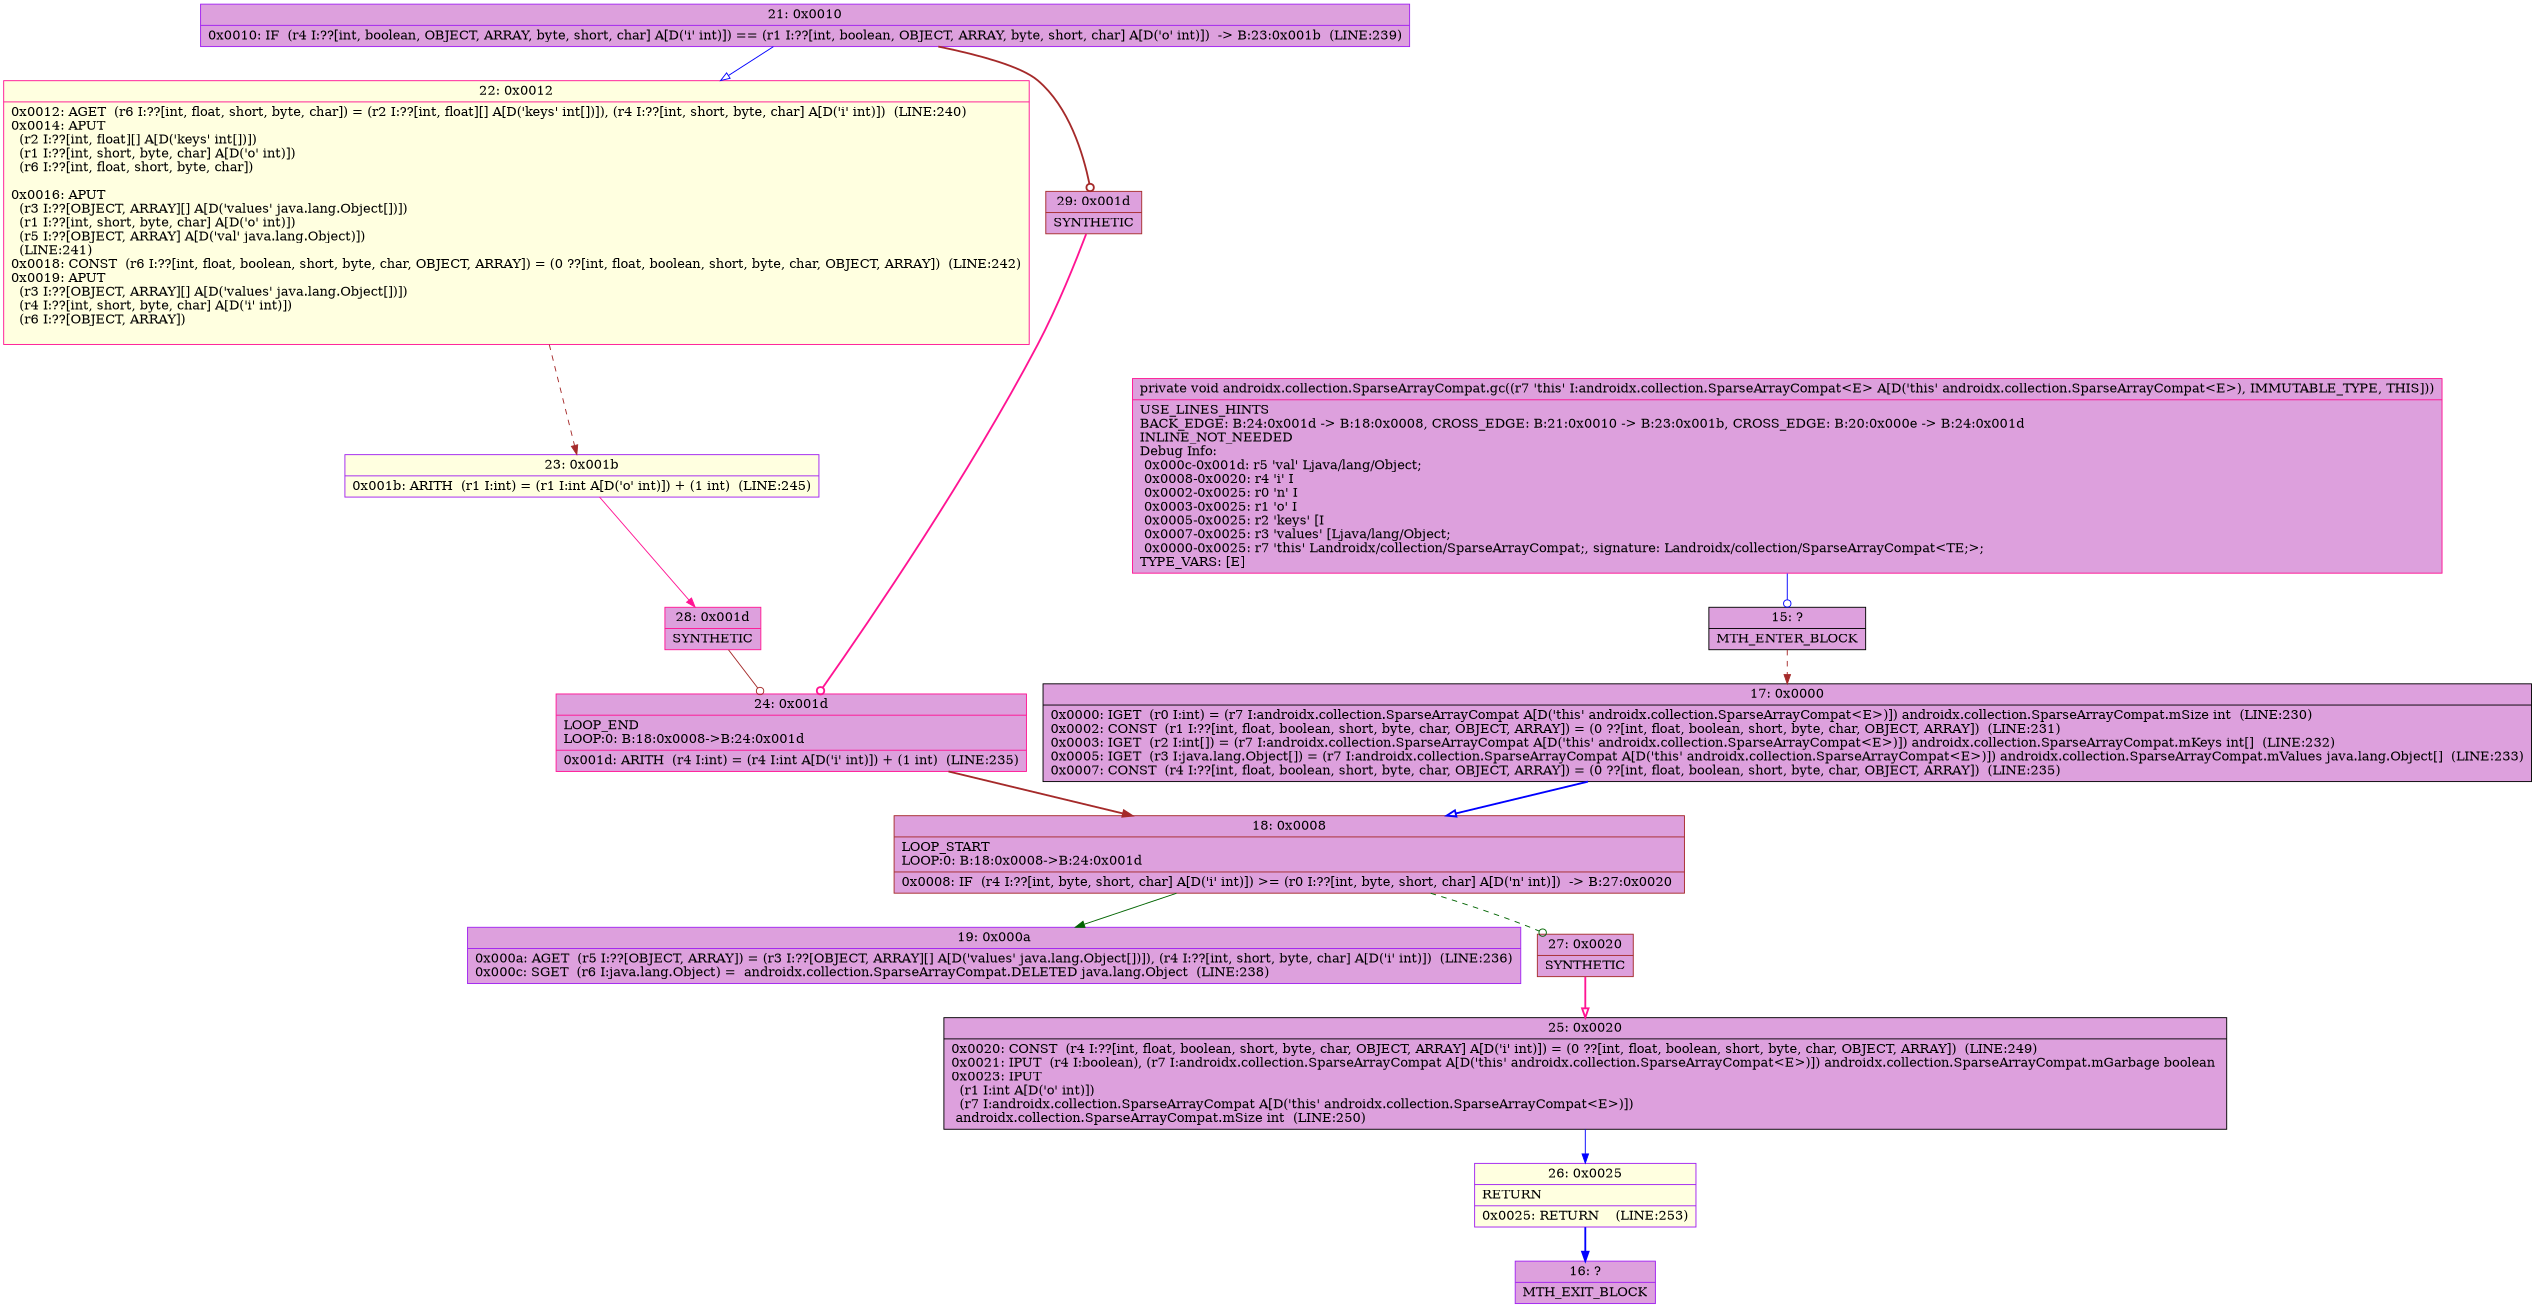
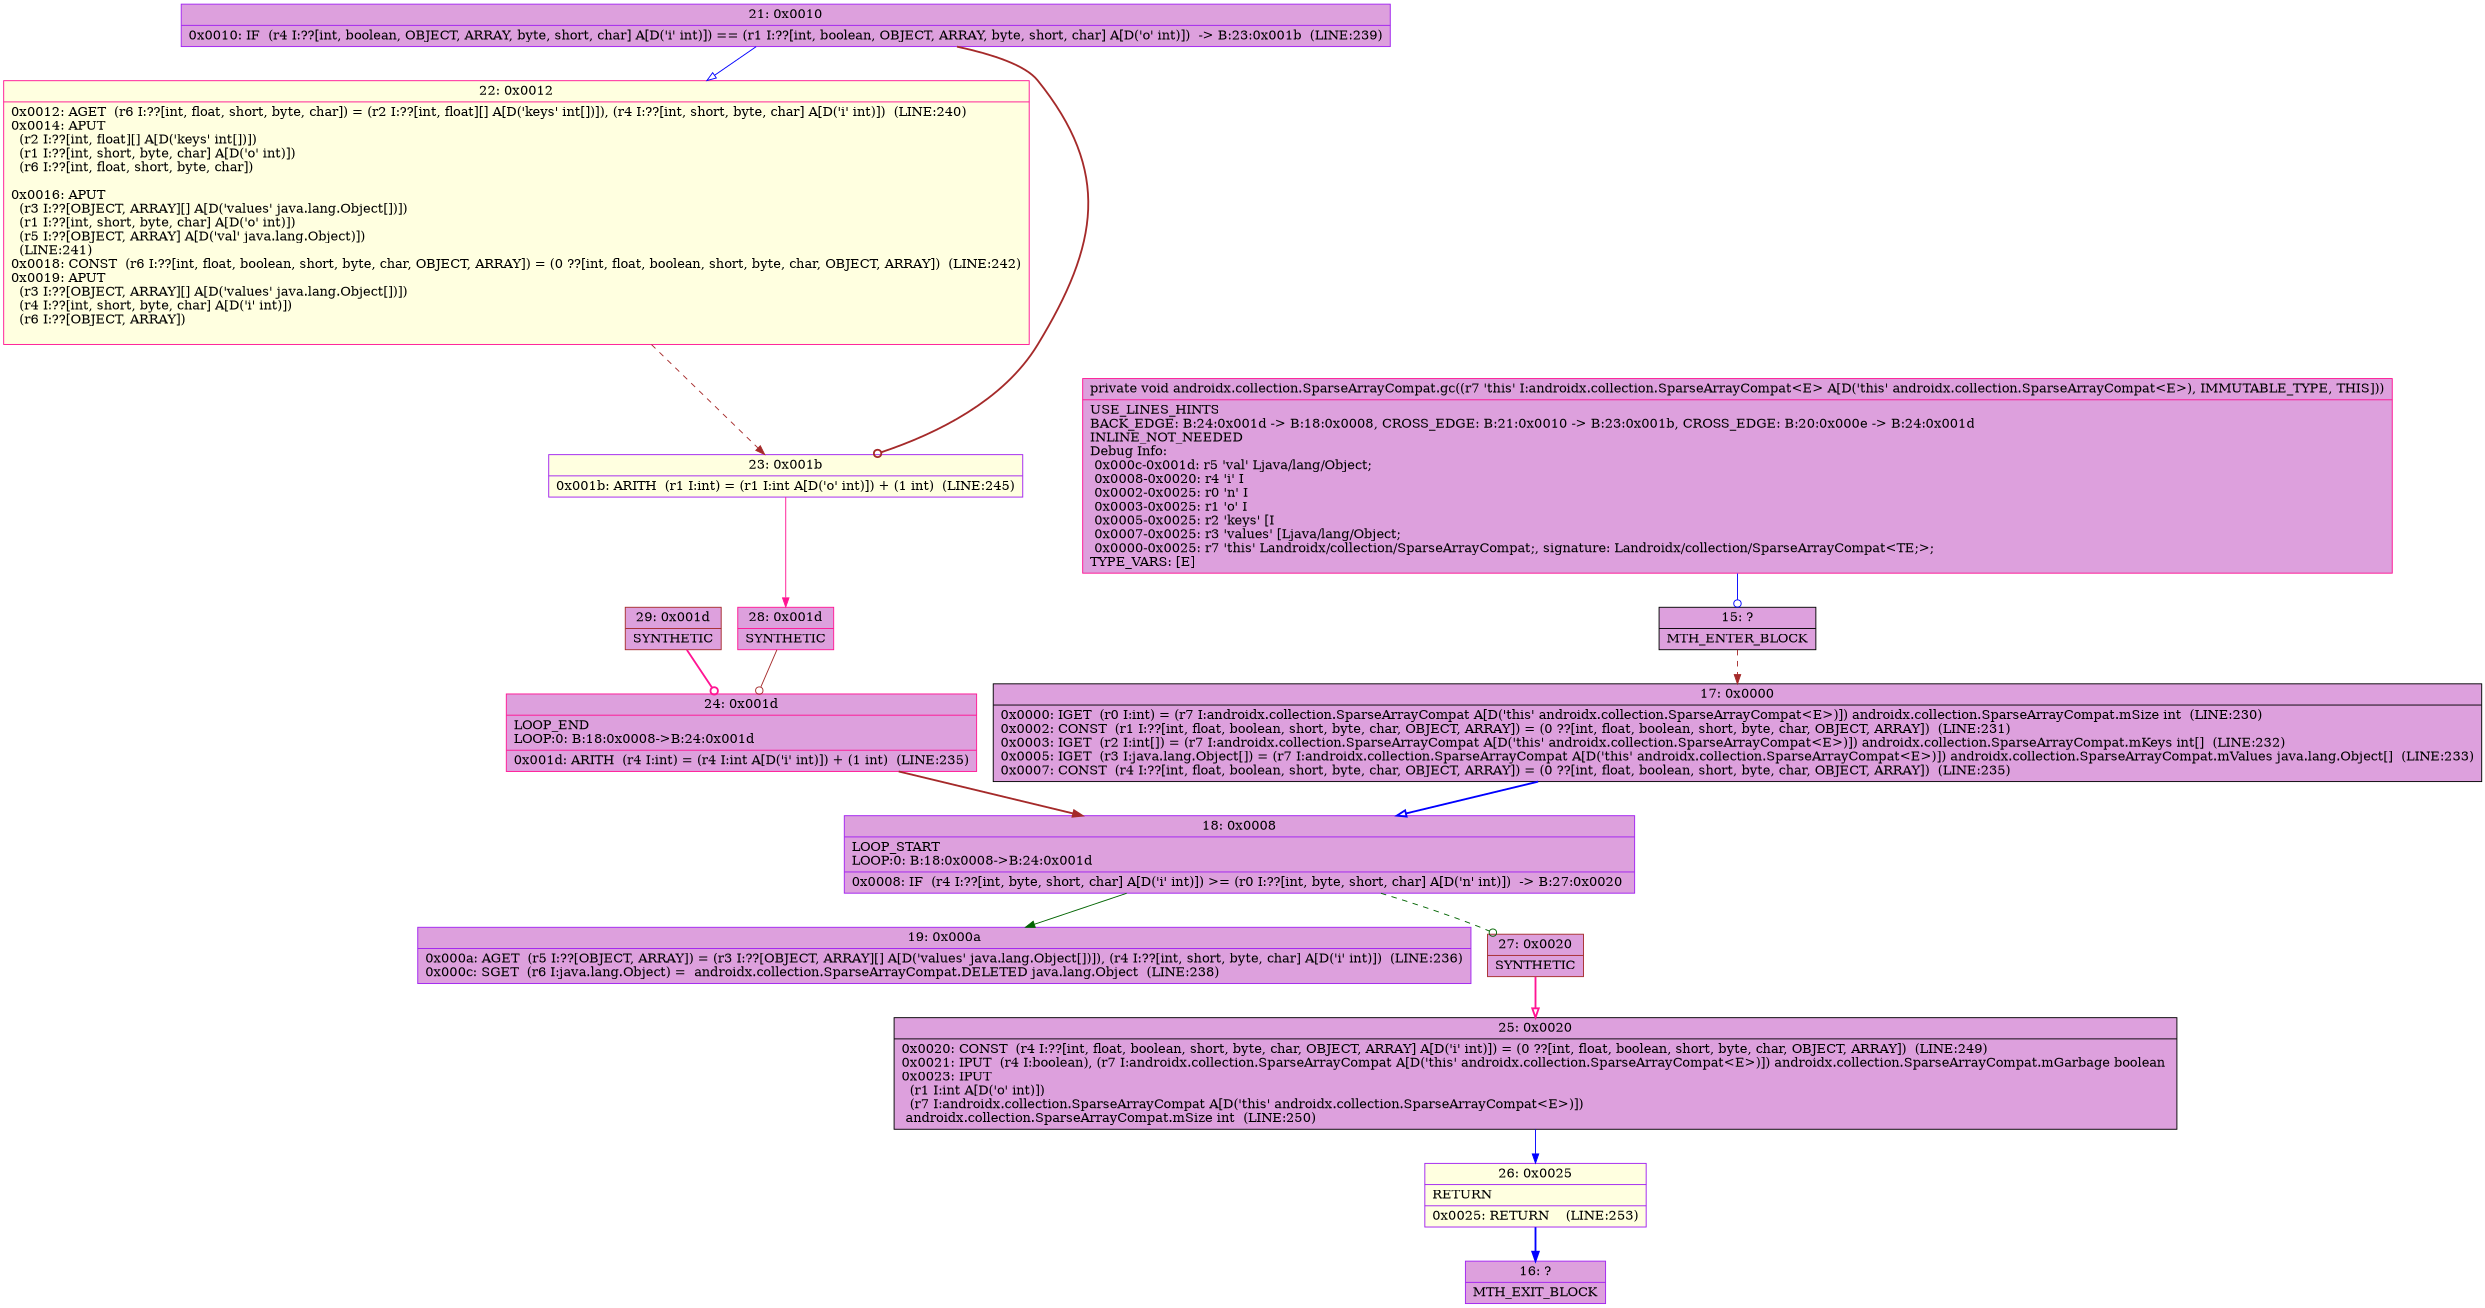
edge "21: 0x0010" -> "29: 0x001d": now "21: 0x0010" -> "23: 0x001b"
node "18: 0x0008": color brown -> purple
